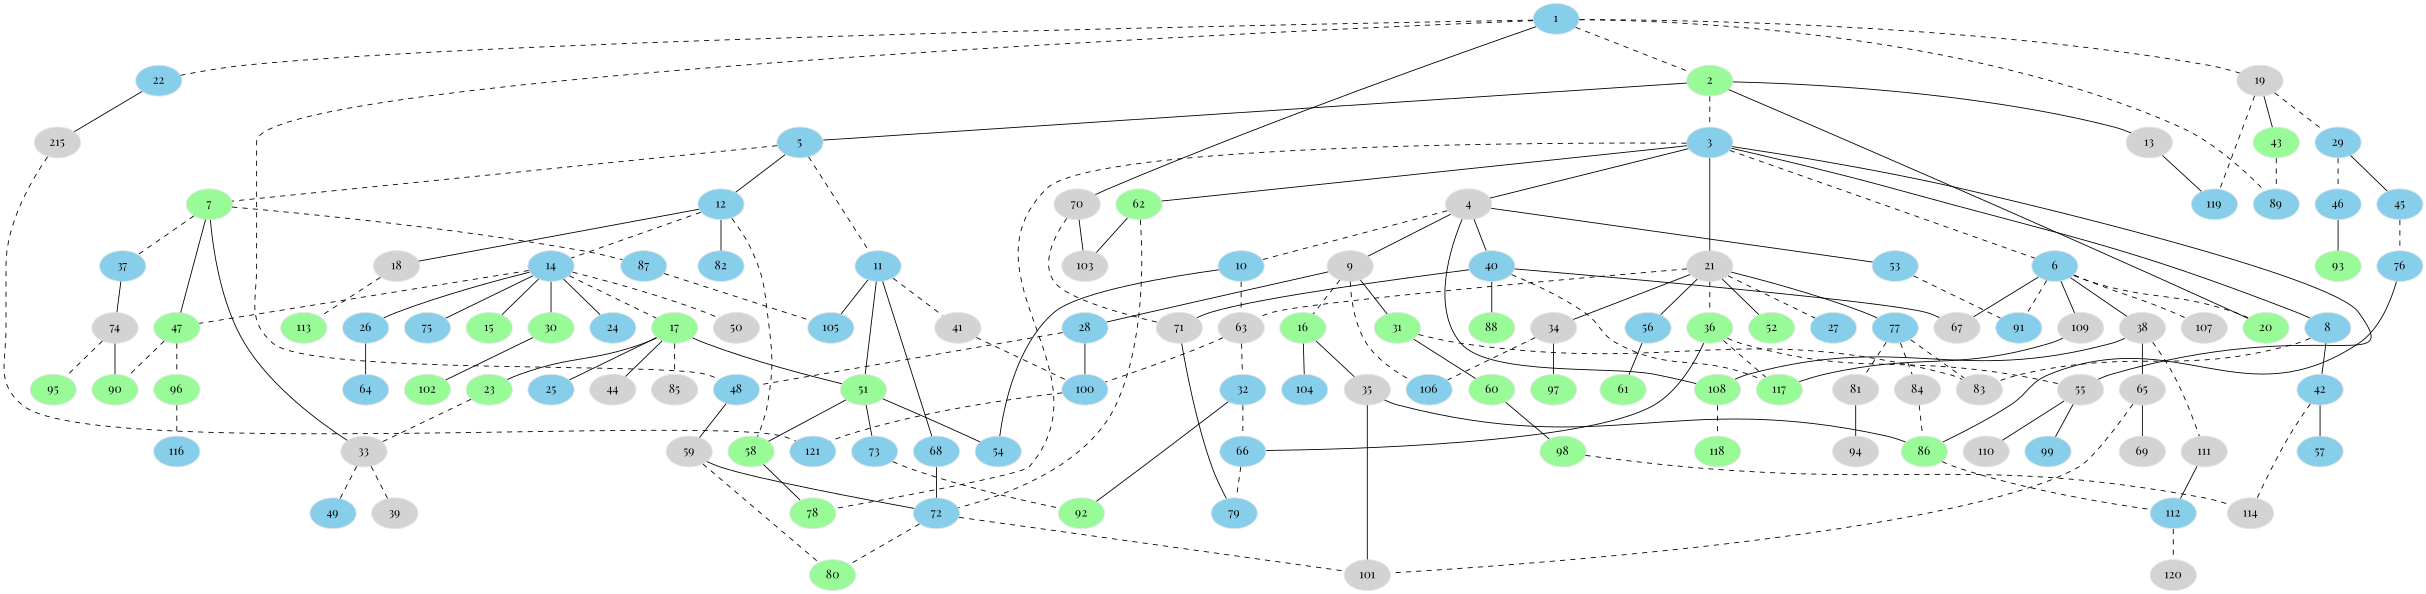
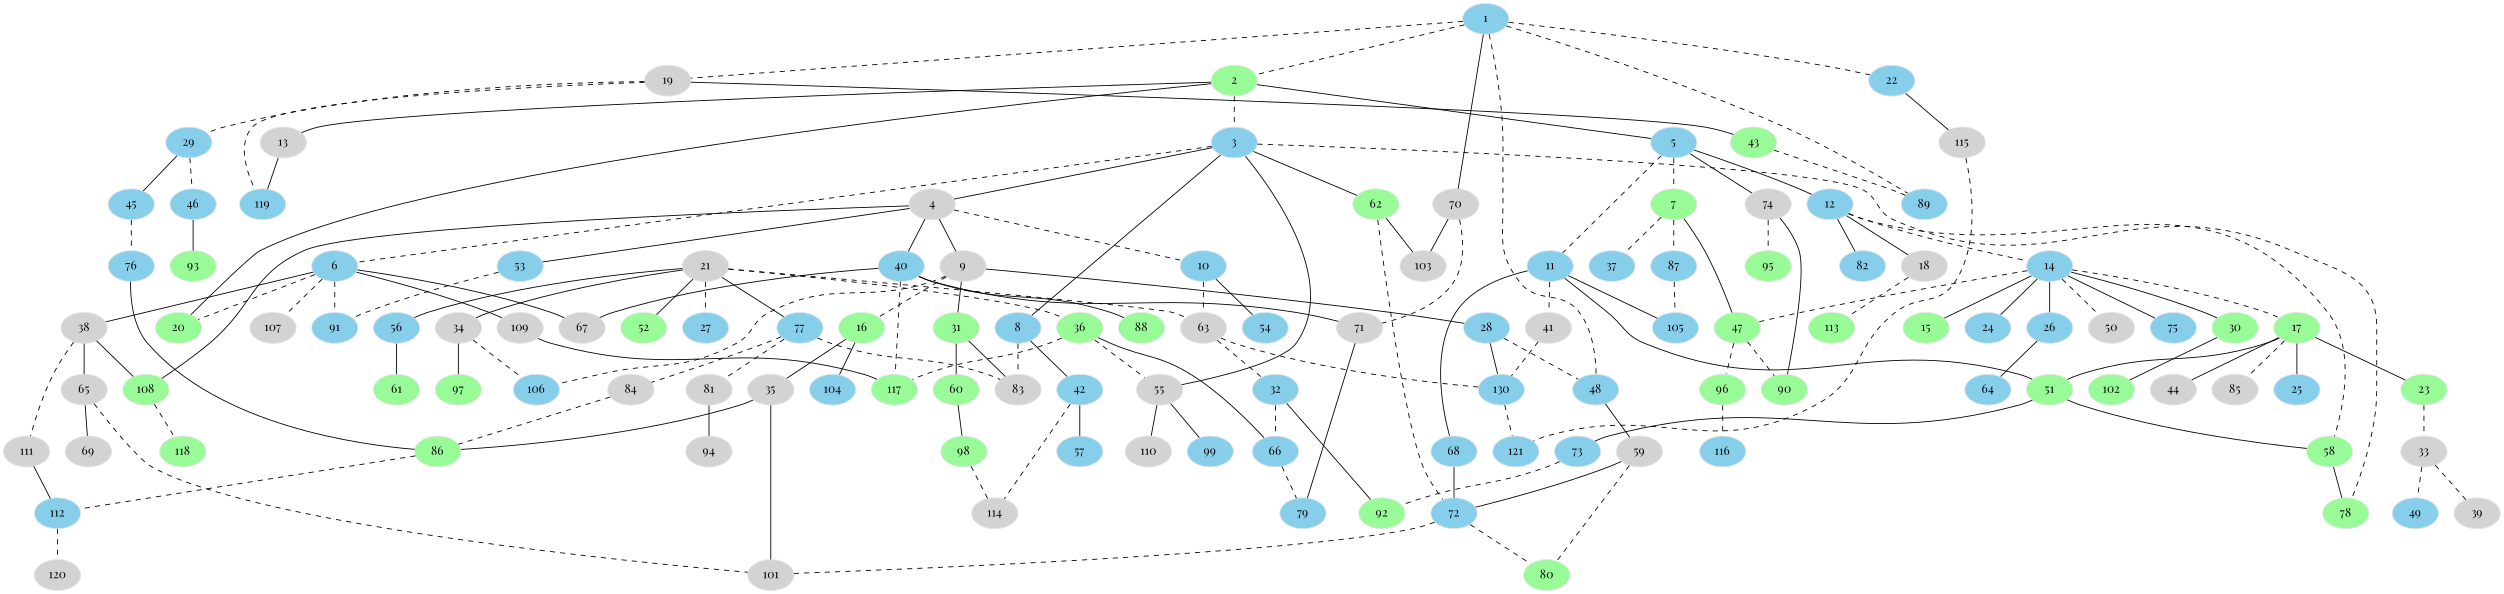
node "215": label "215" -> "115"
edge "3" -- "21": removed
edge "37" -- "74": now "5" -- "74"
edge "7" -- "33": removed
edge "31" -- "83": style dashed -> solid
node "100": label "100" -> "130"
edge "51" -- "54": removed
